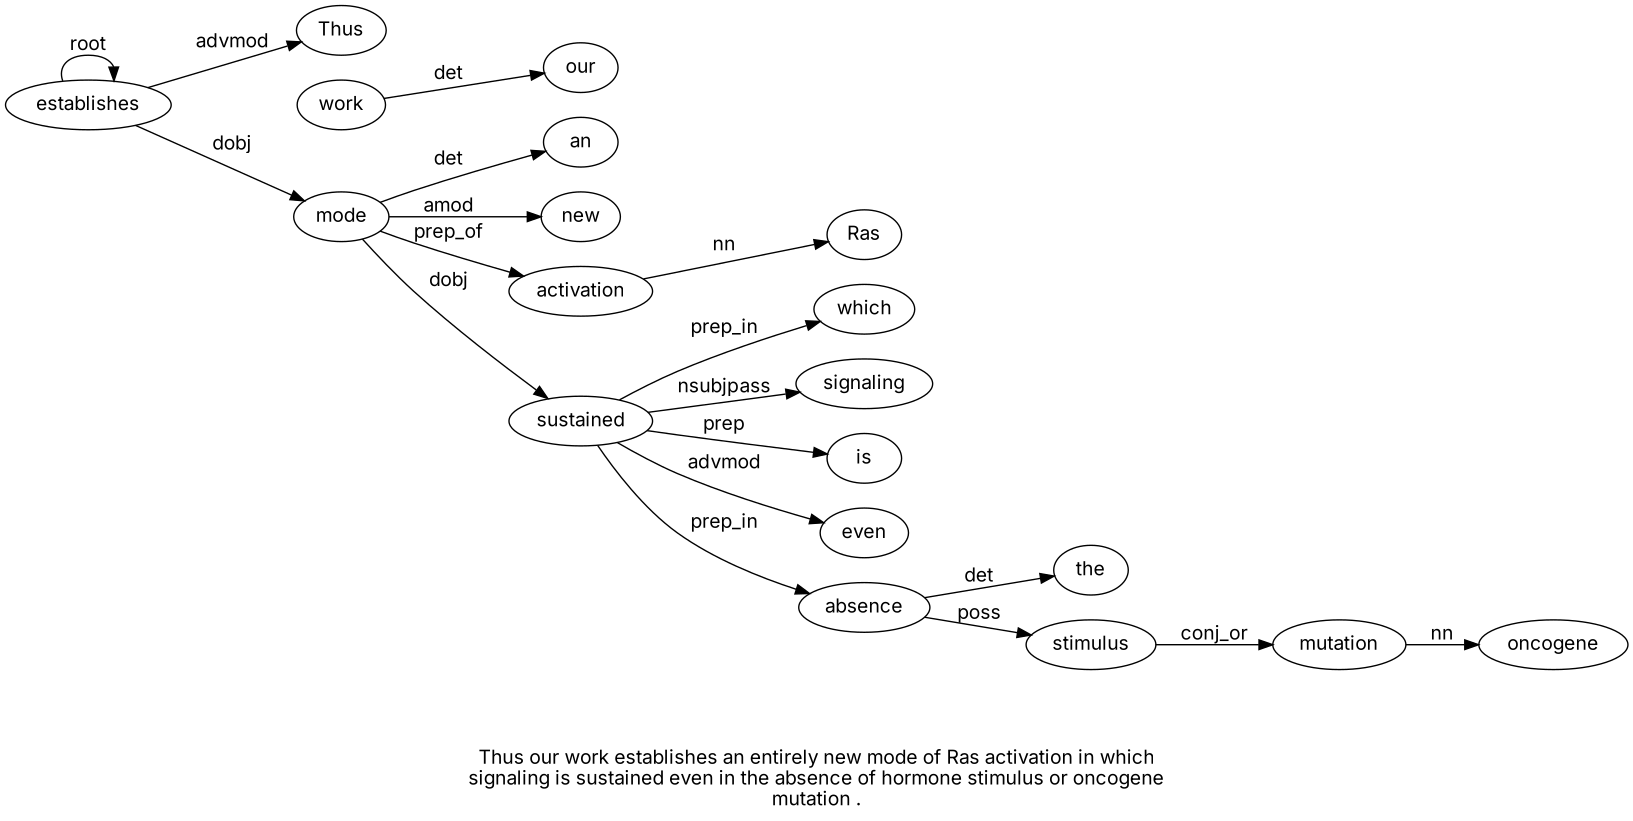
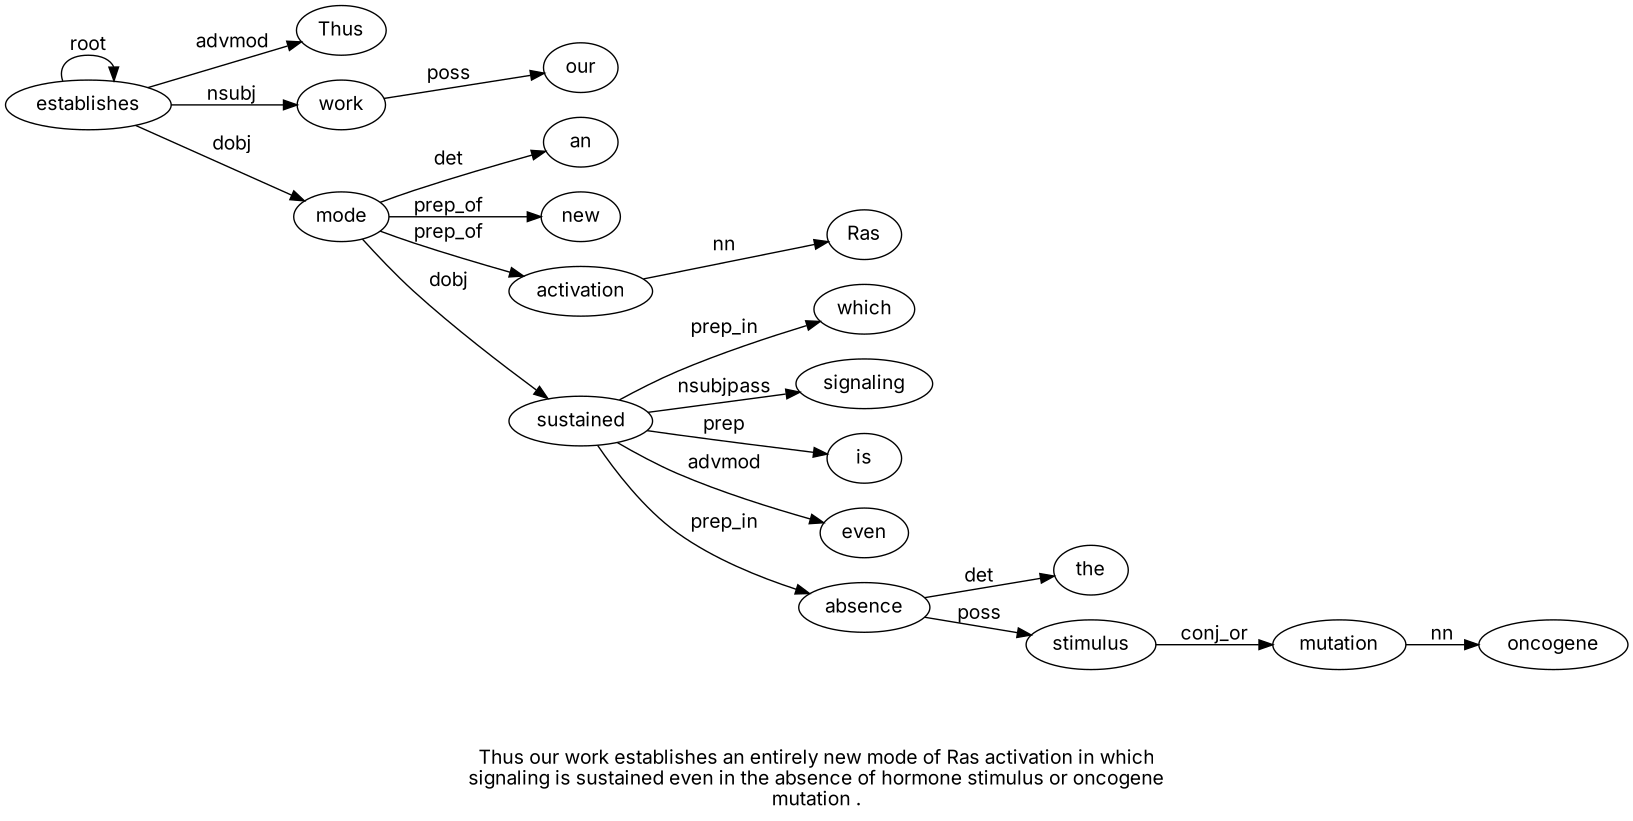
edge "work" -> "our": label "det" -> "poss"
edge "establishes" -> "work": added, label "nsubj"
edge "mode" -> "new": label "amod" -> "prep_of"
